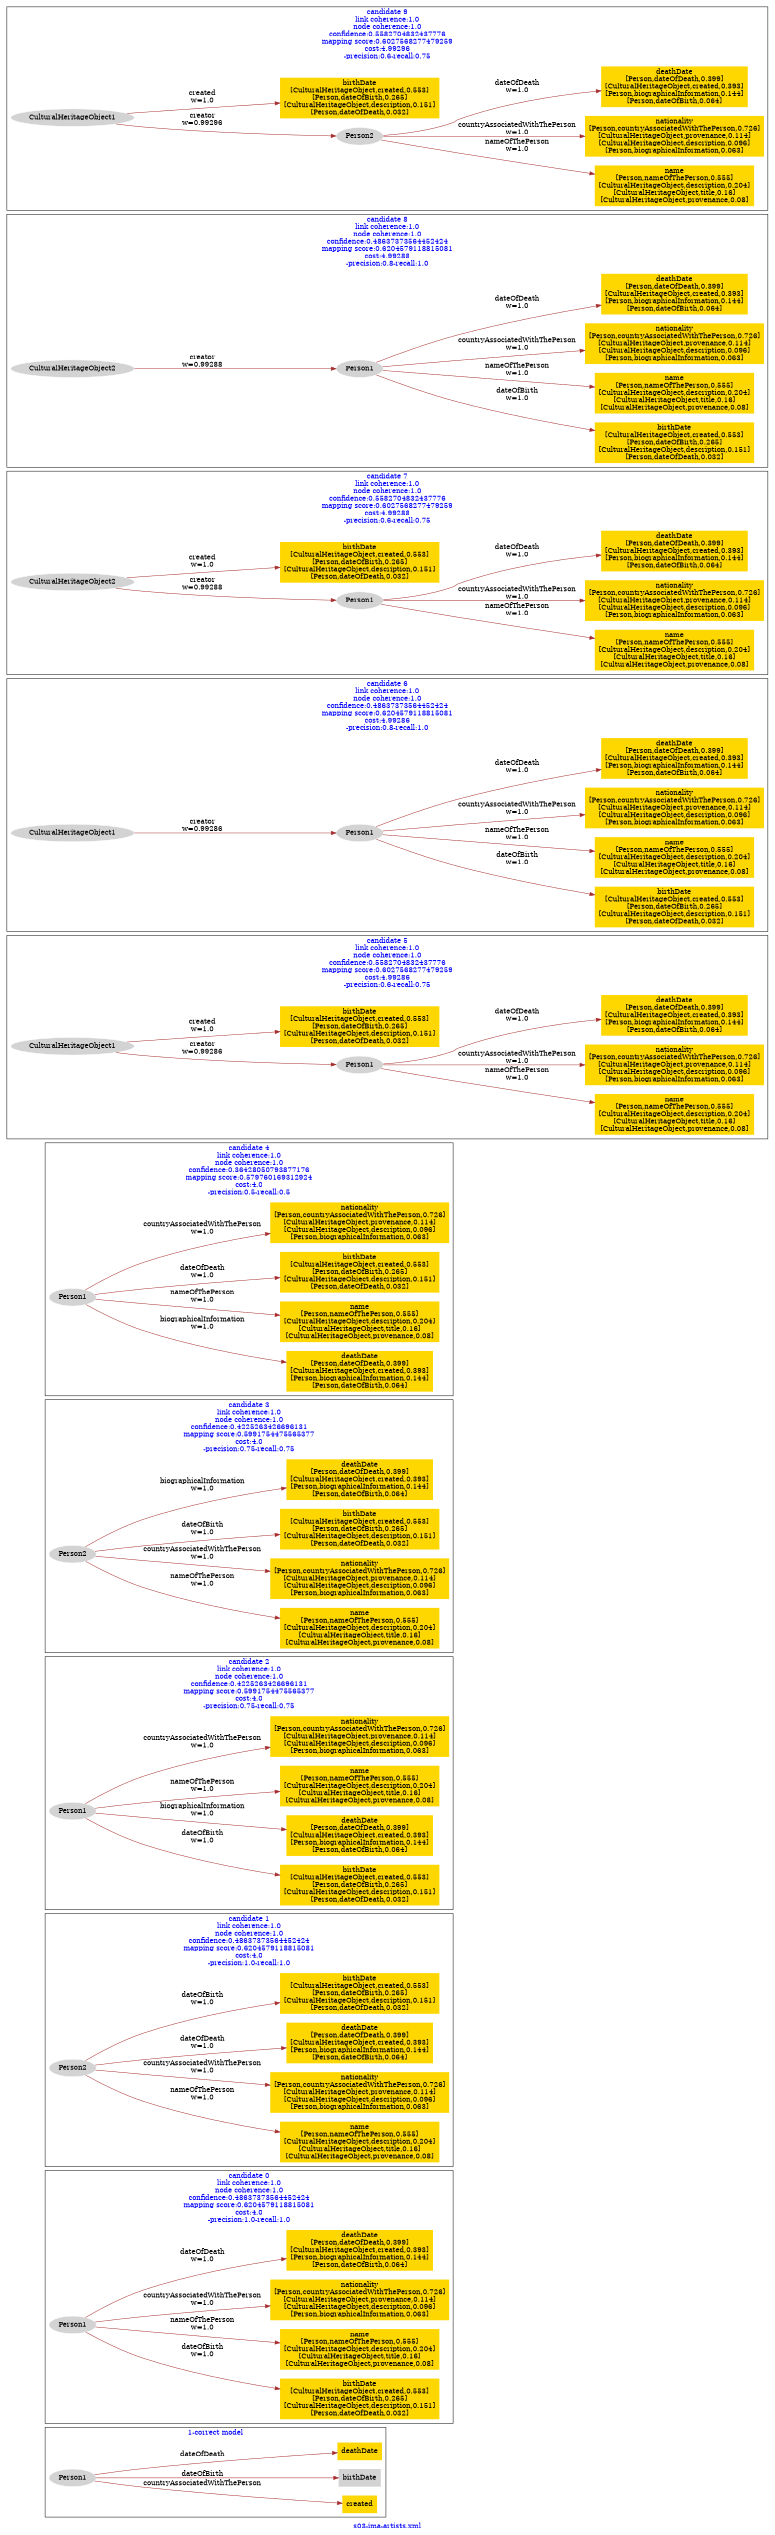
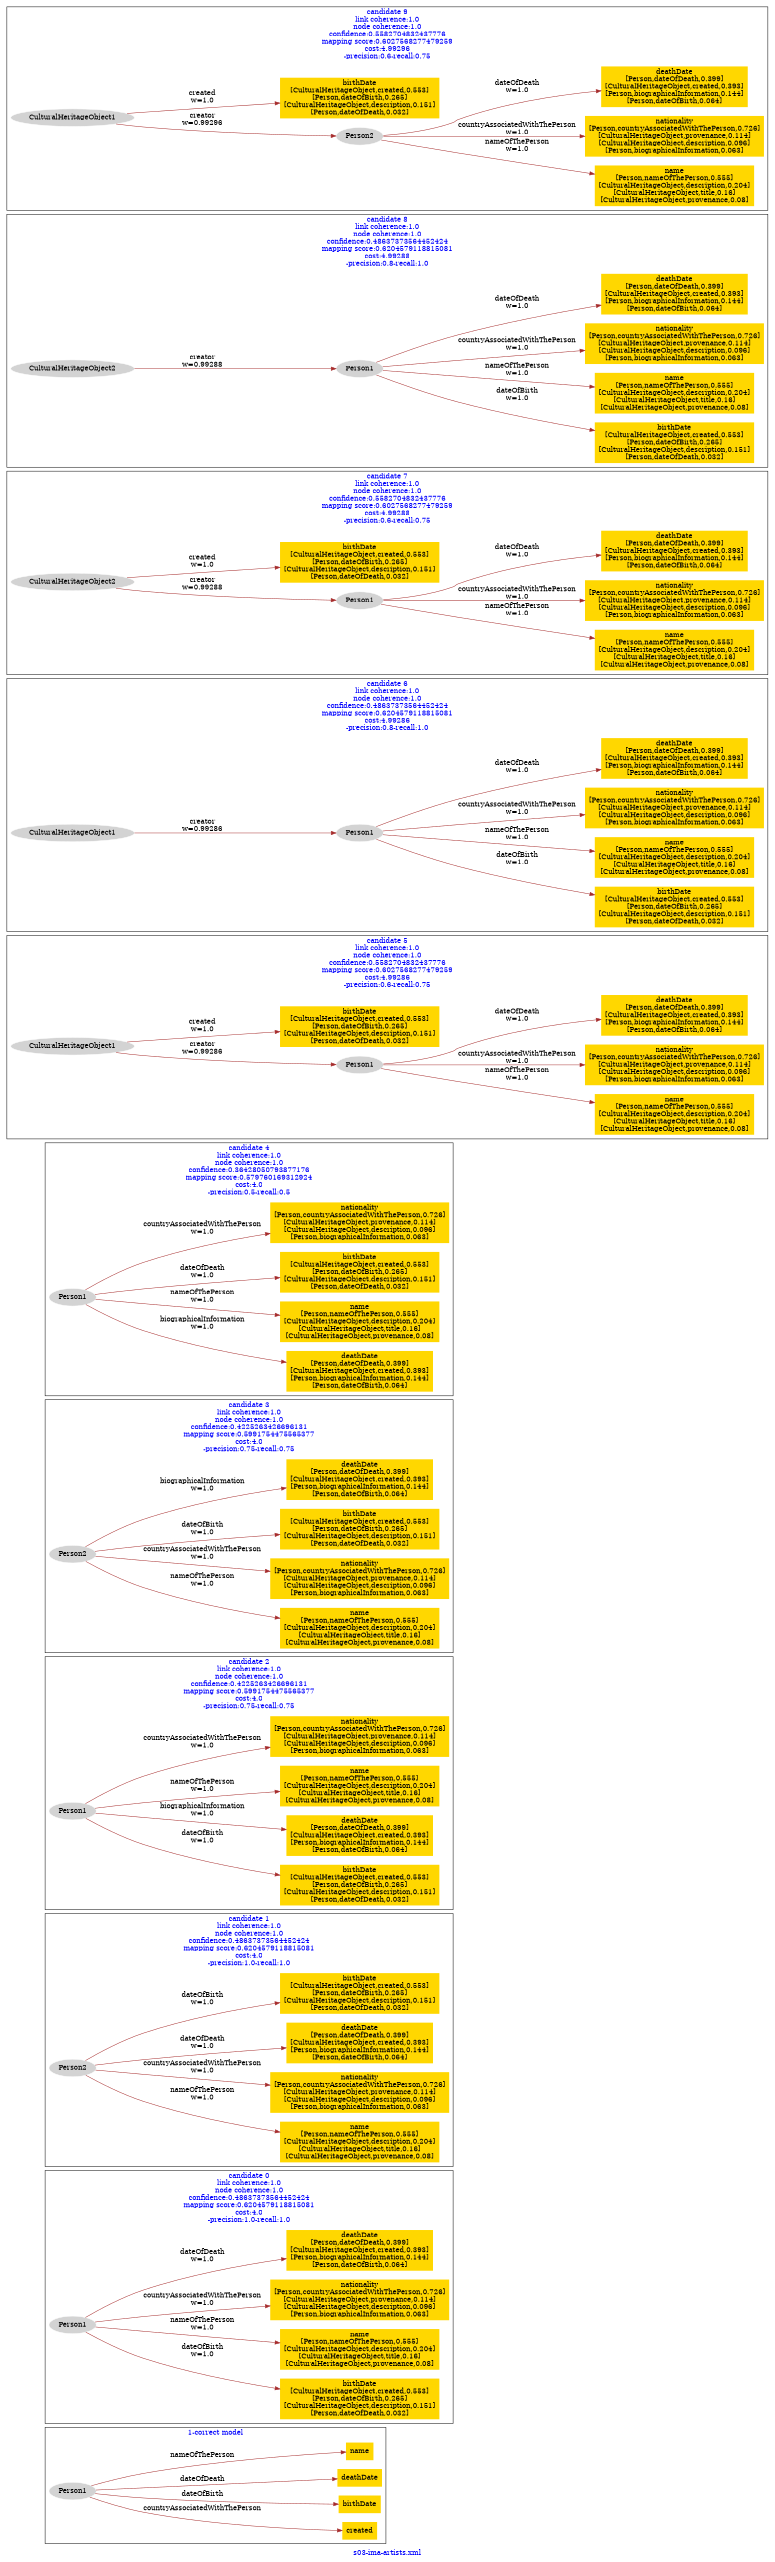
node "name": added
node "birthDate": fillcolor lightgray -> gold
